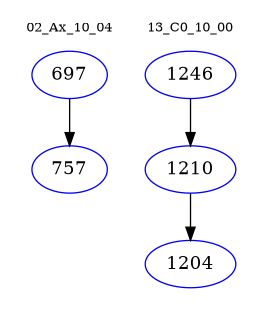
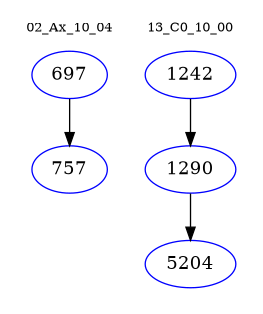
node "1246": label "1246" -> "1242"
node "1210": label "1210" -> "1290"
node "1204": label "1204" -> "5204"
